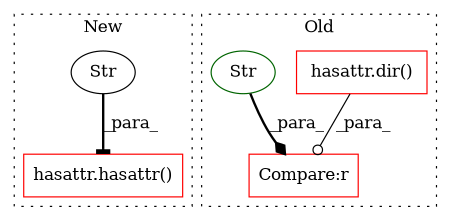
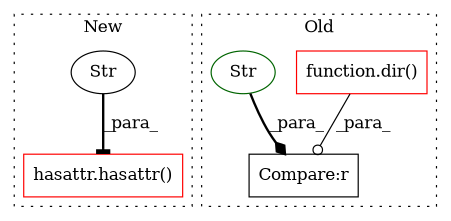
node "hasattr.dir()": label "hasattr.dir()" -> "function.dir()"
node "Compare:r": color red -> black
